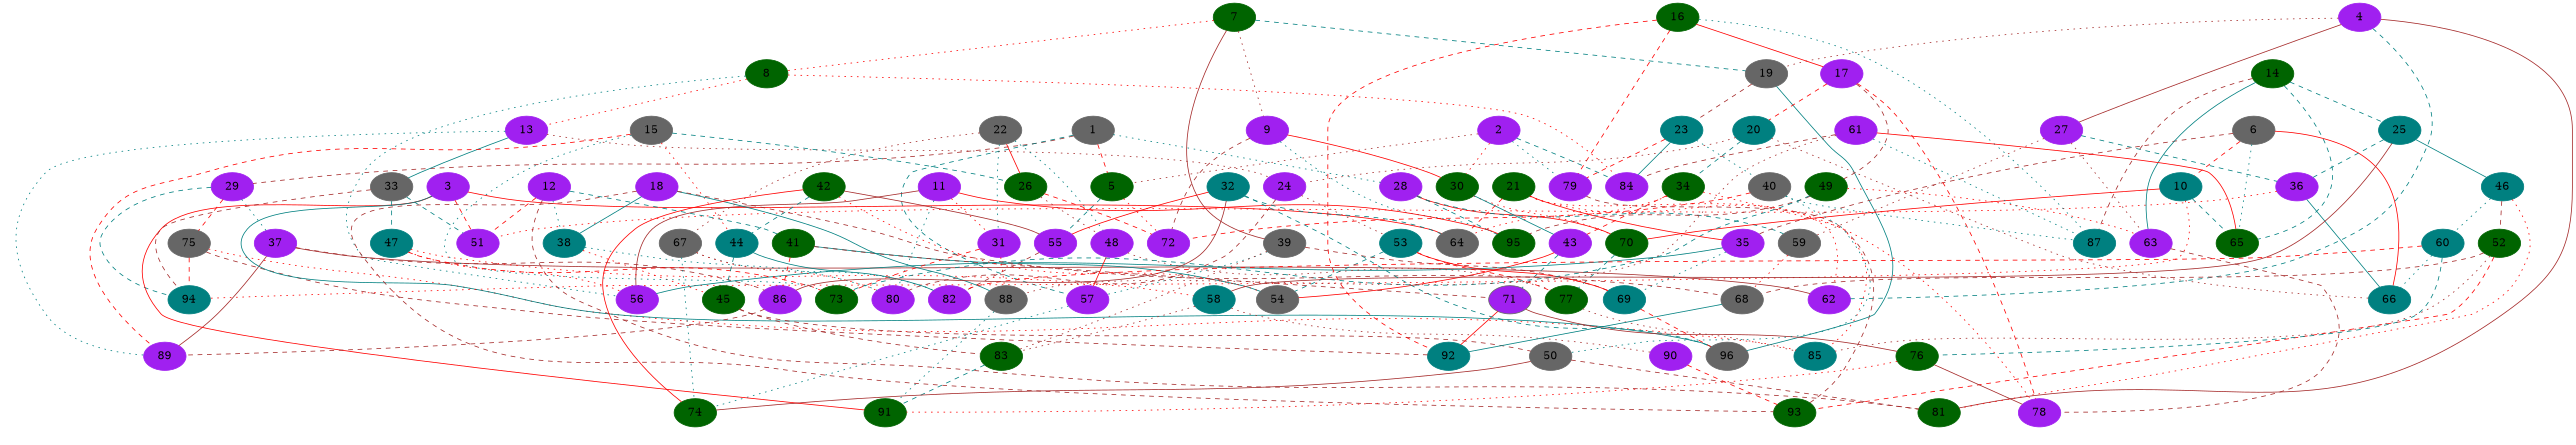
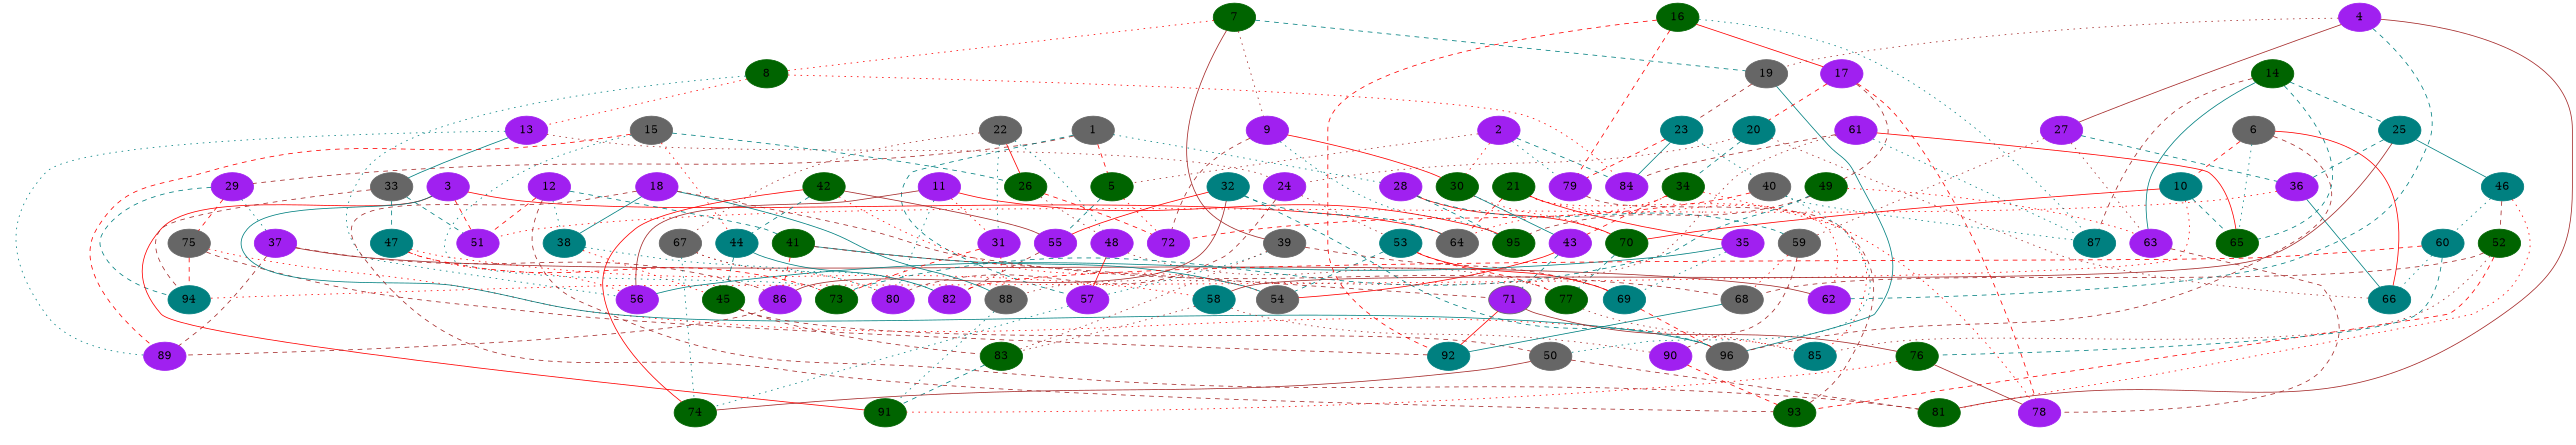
edge "6" -- "35": now "6" -- "96"
edge "37" -- "89": style solid -> dashed
edge "59" -- "90": added
